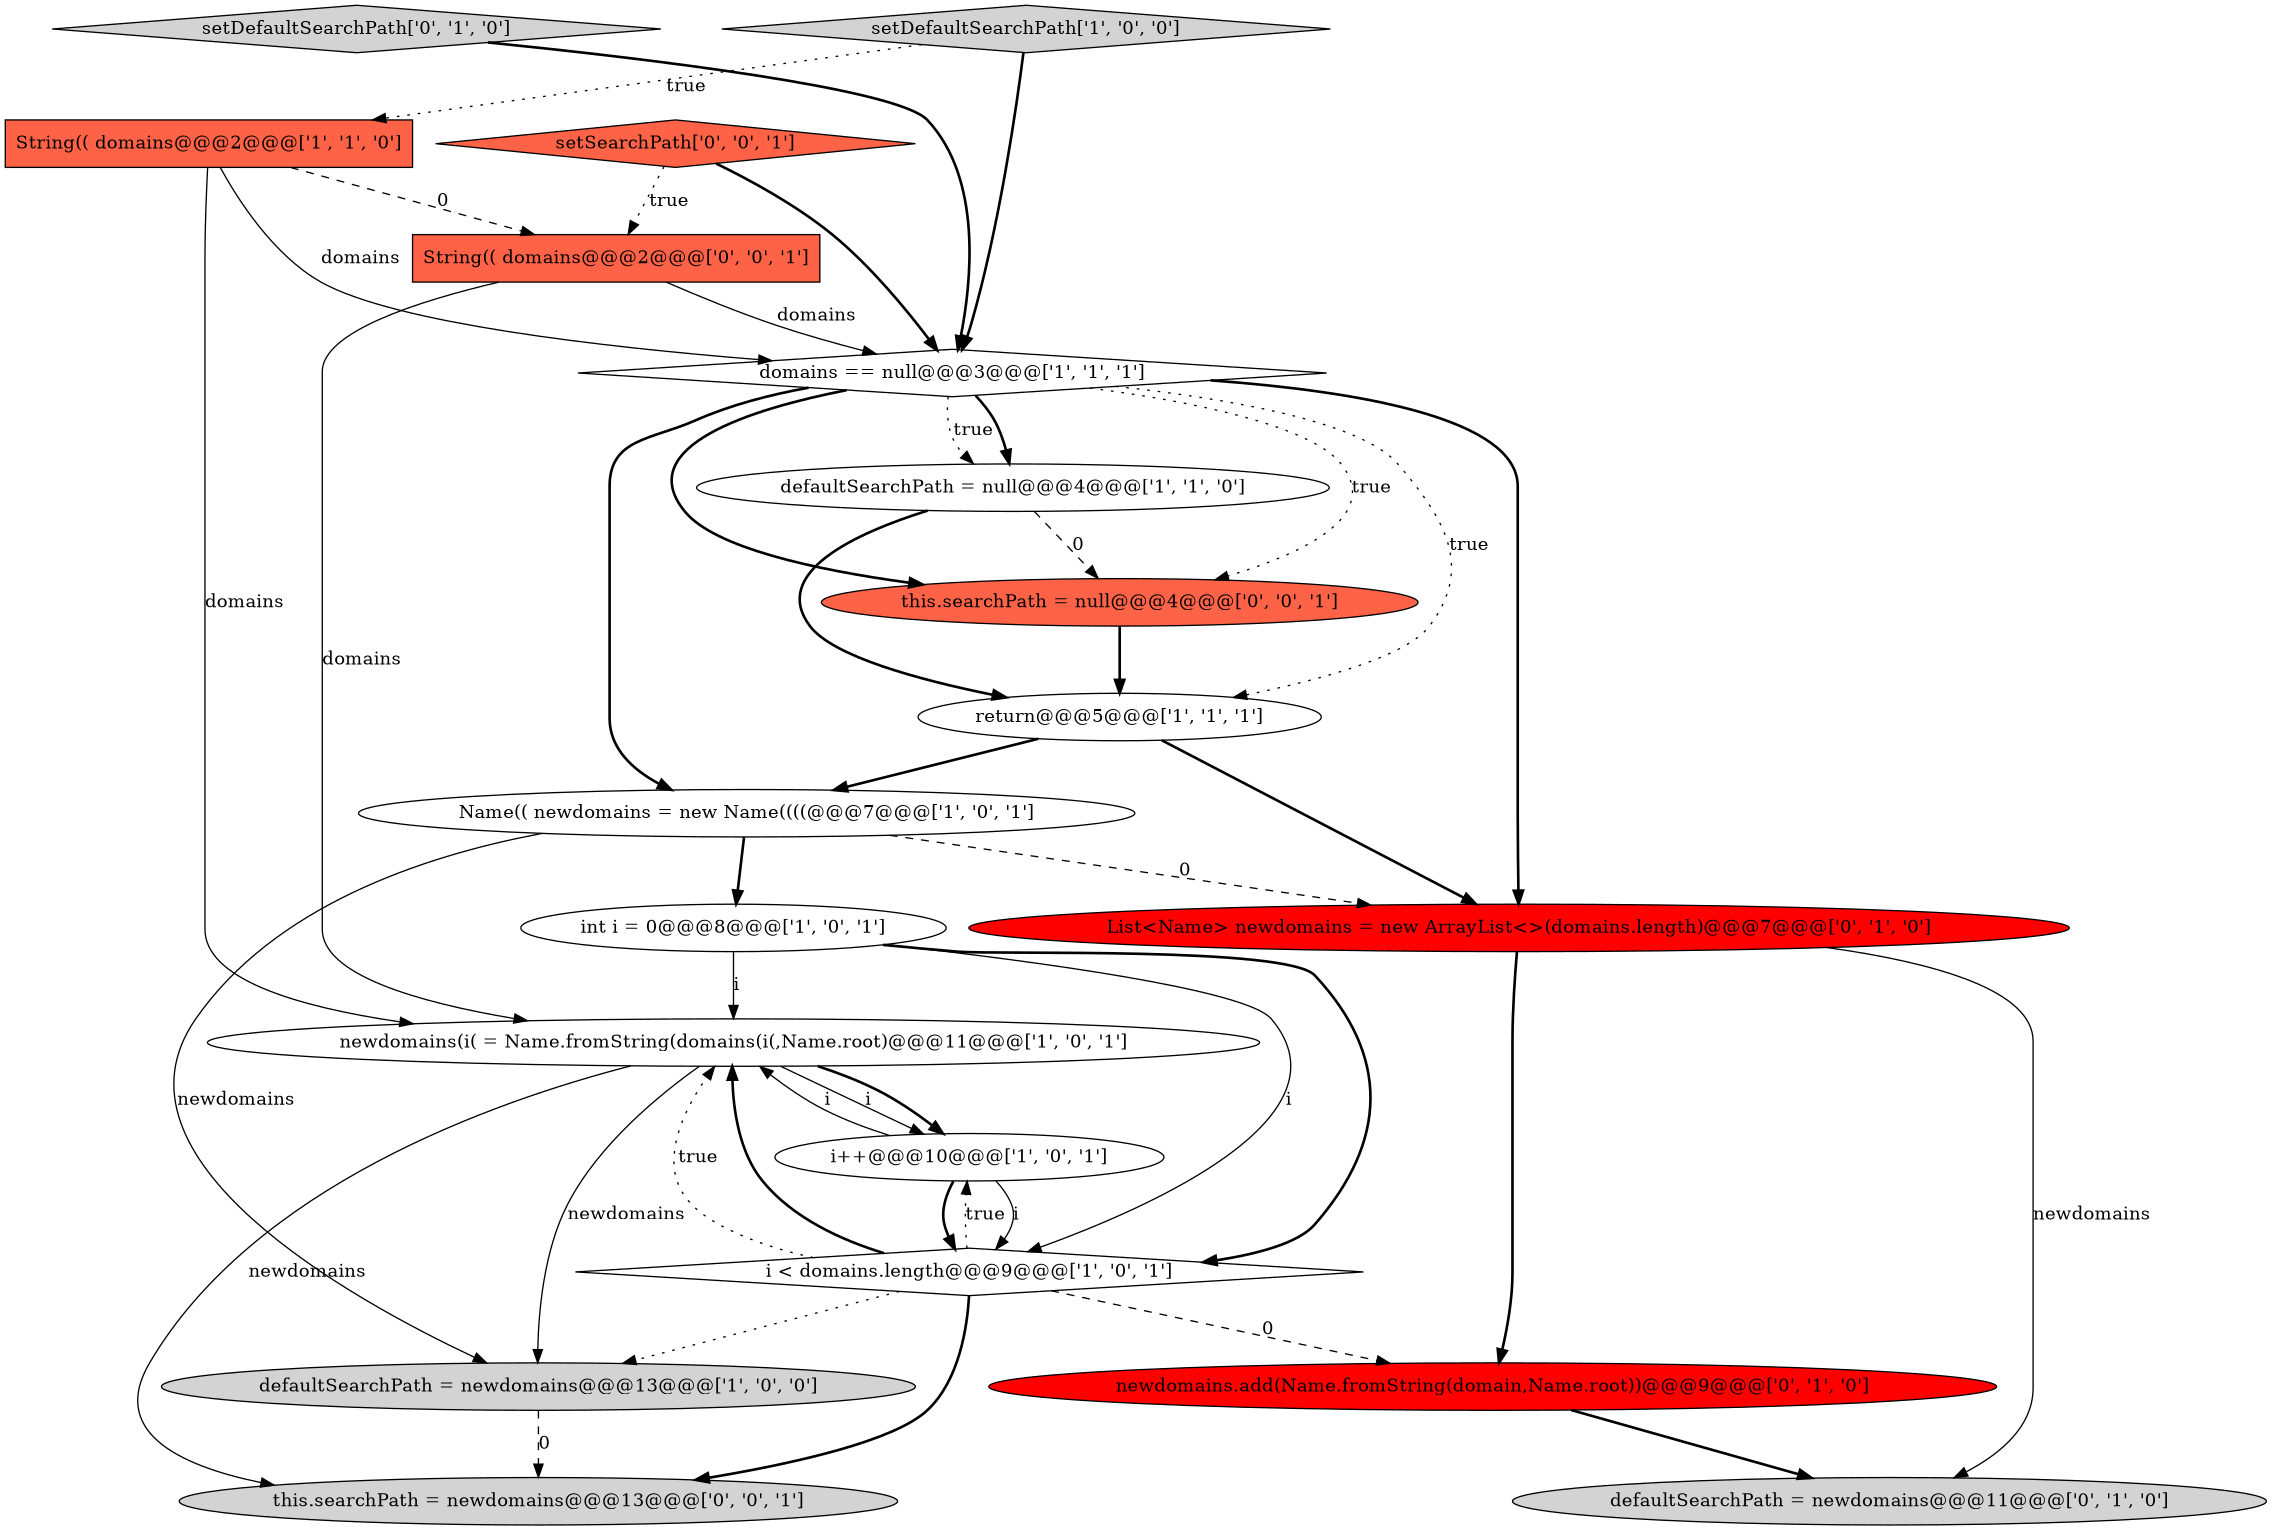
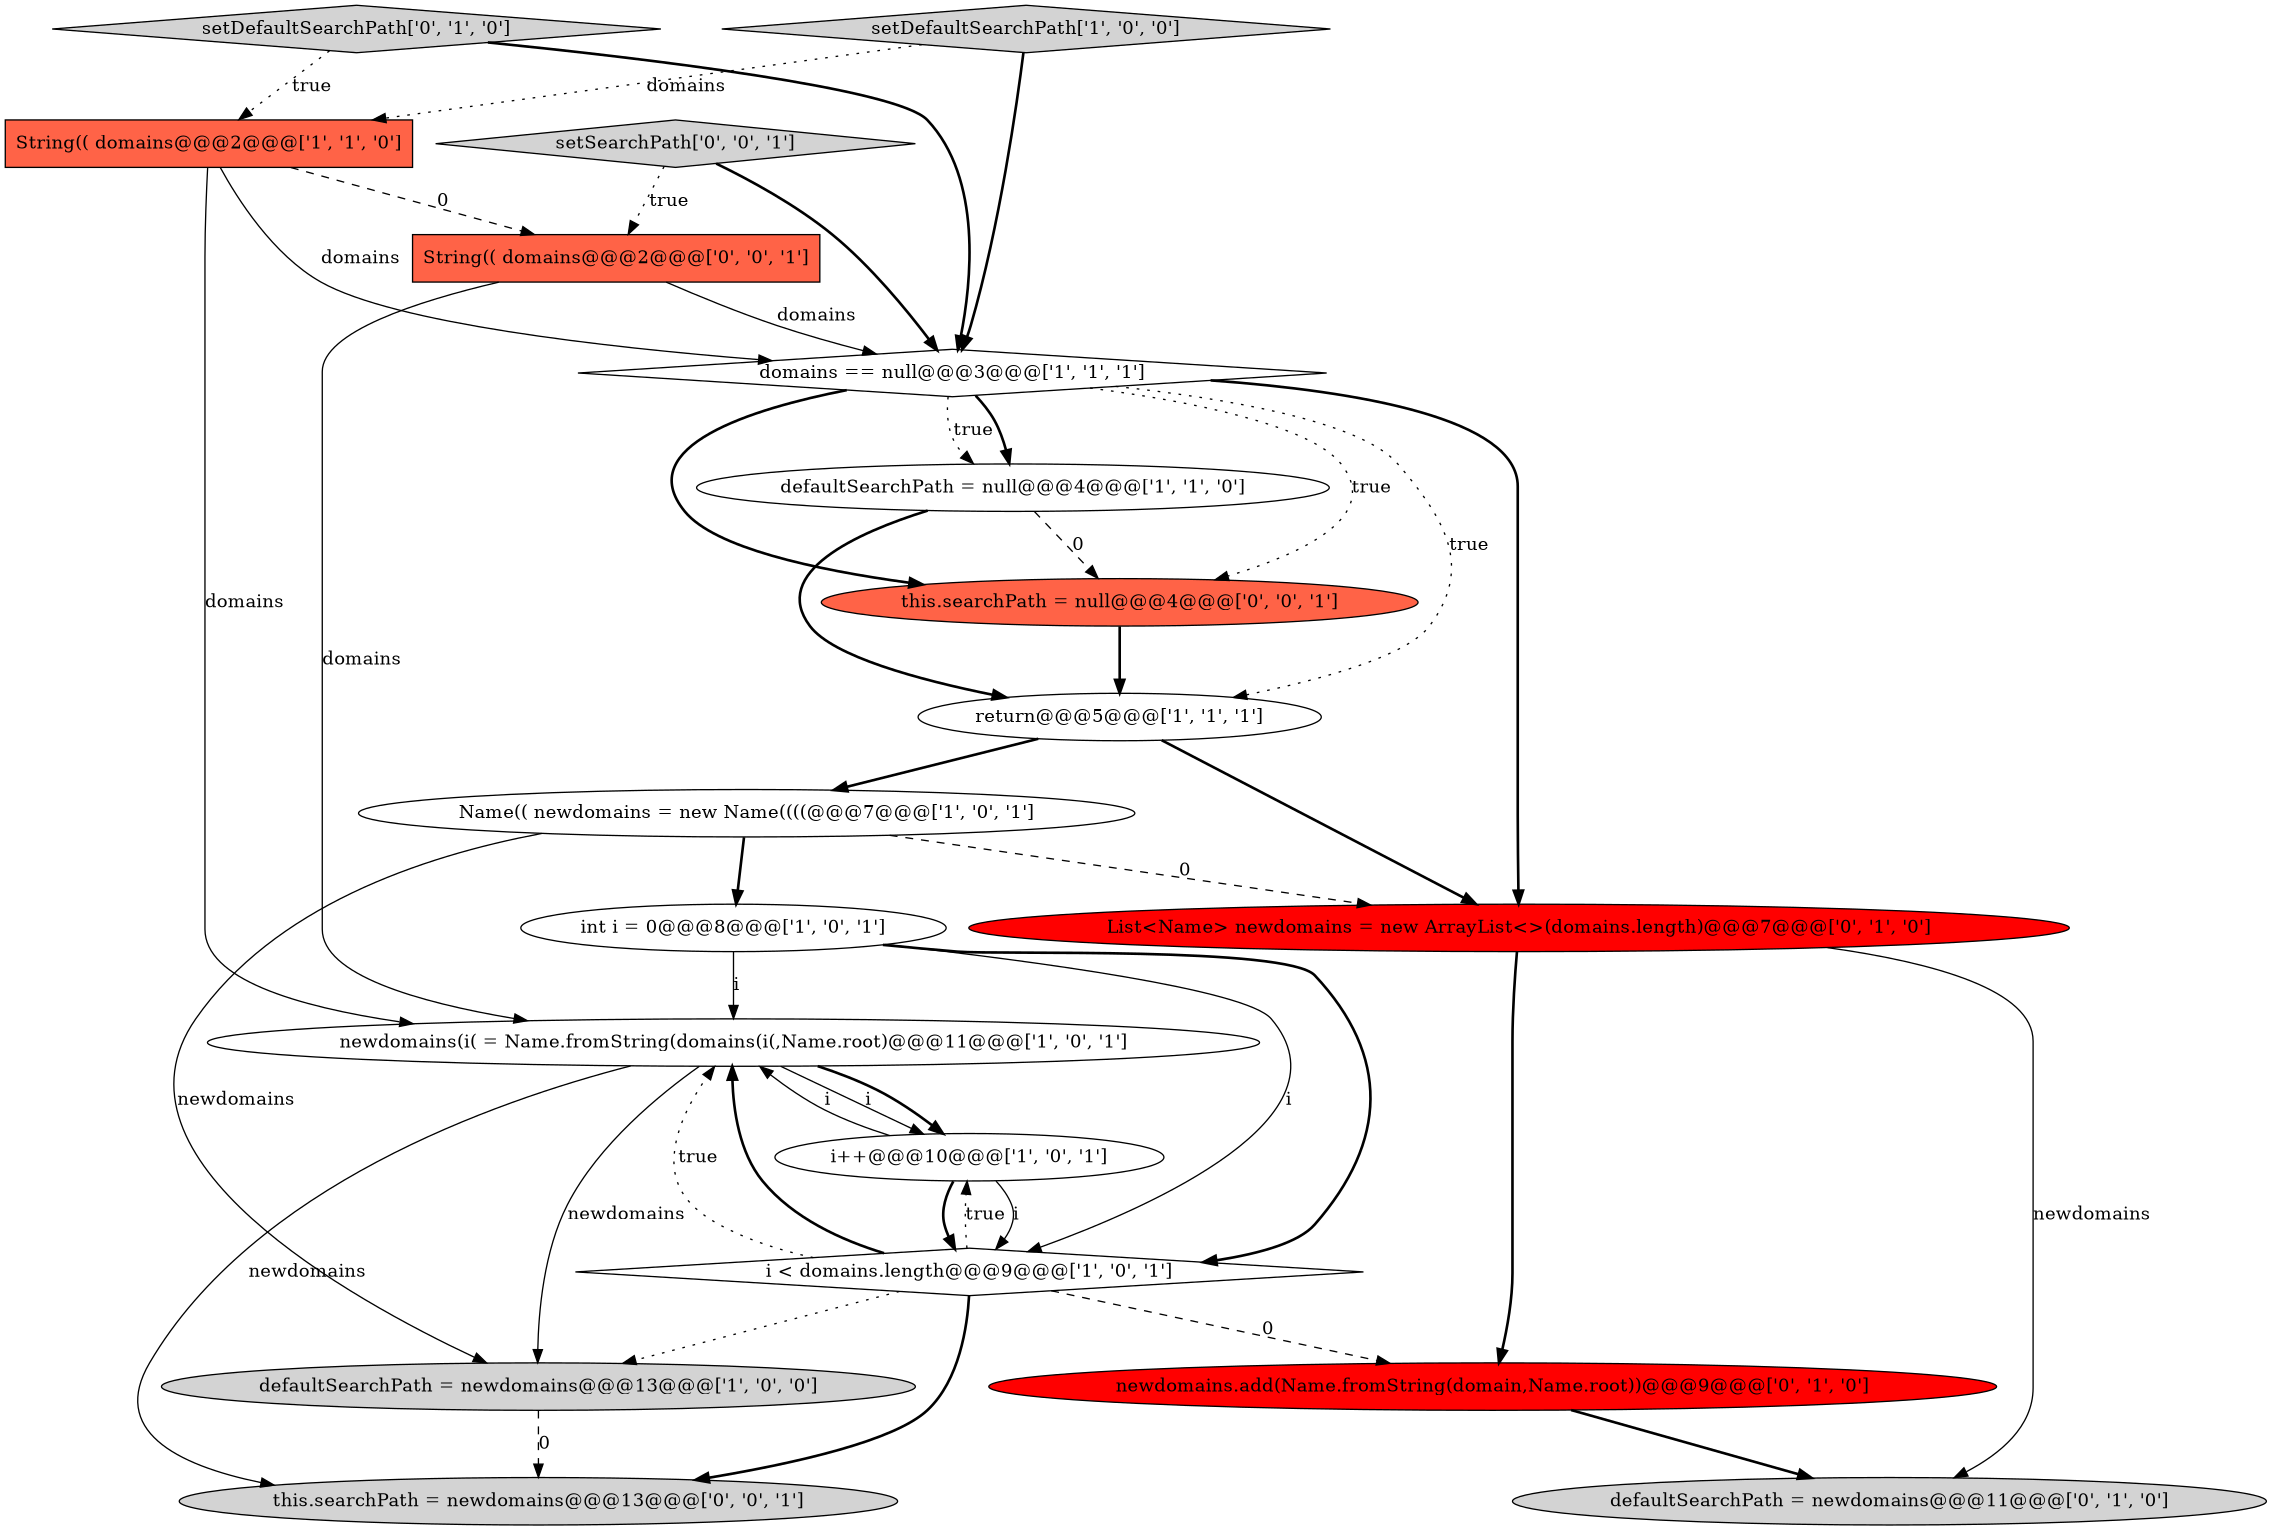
edge "setDefaultSearchPath['0', '1', '0']" -> "String(( domains@@@2@@@['1', '1', '0']": added, label "true"
edge "setDefaultSearchPath['1', '0', '0']" -> "String(( domains@@@2@@@['1', '1', '0']": label "true" -> "domains"
node "setSearchPath['0', '0', '1']": fillcolor tomato -> lightgray
edge "domains == null@@@3@@@['1', '1', '1']" -> "Name(( newdomains = new Name((((@@@7@@@['1', '0', '1']": removed
